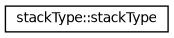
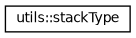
node "stackType::stackType": label "stackType::stackType" -> "utils::stackType"
